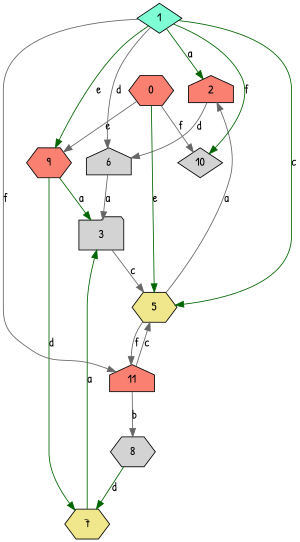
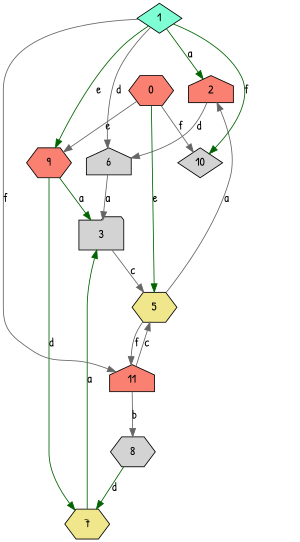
edge "1" -> "5": removed, label "c"
